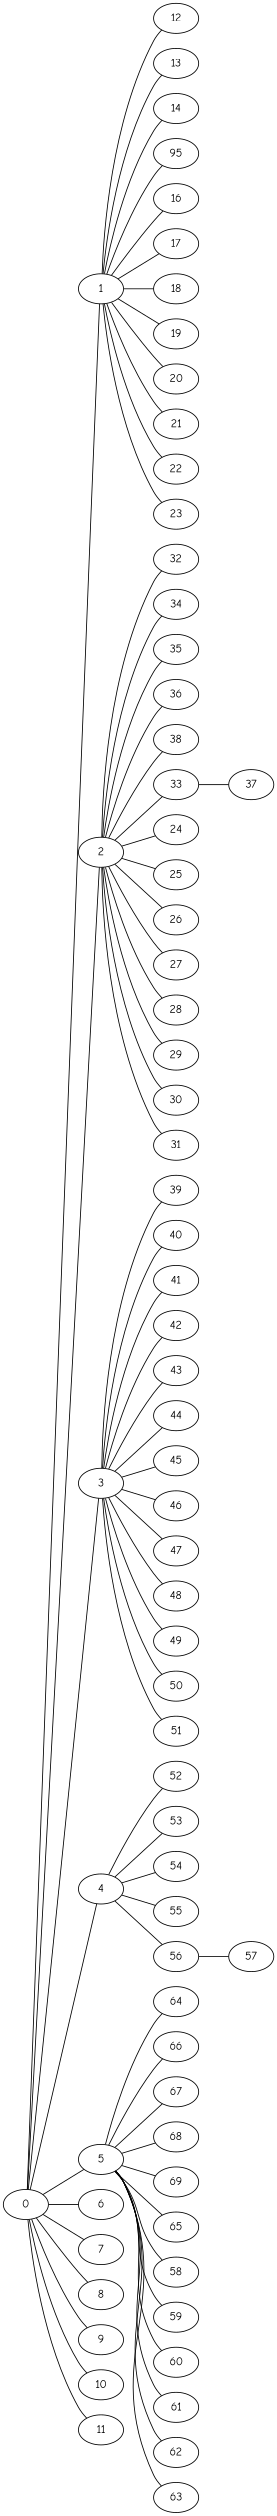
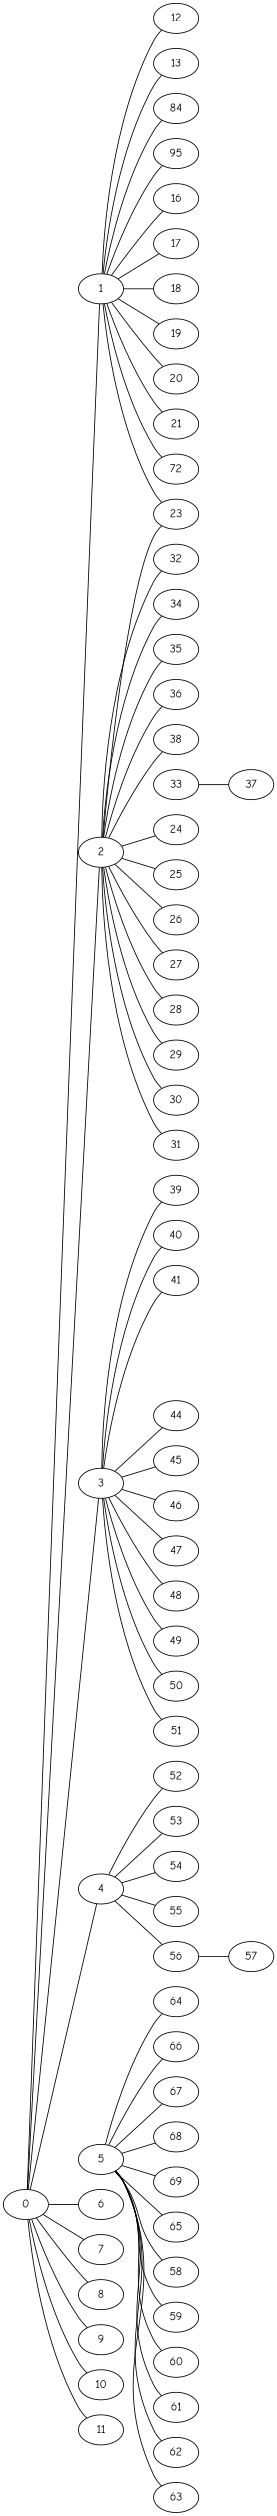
node "14": label "14" -> "84"
node "22": label "22" -> "72"
edge "33" -- "2": now "23" -- "2"
node "42": removed
node "43": removed
edge "5" -- "0": removed
